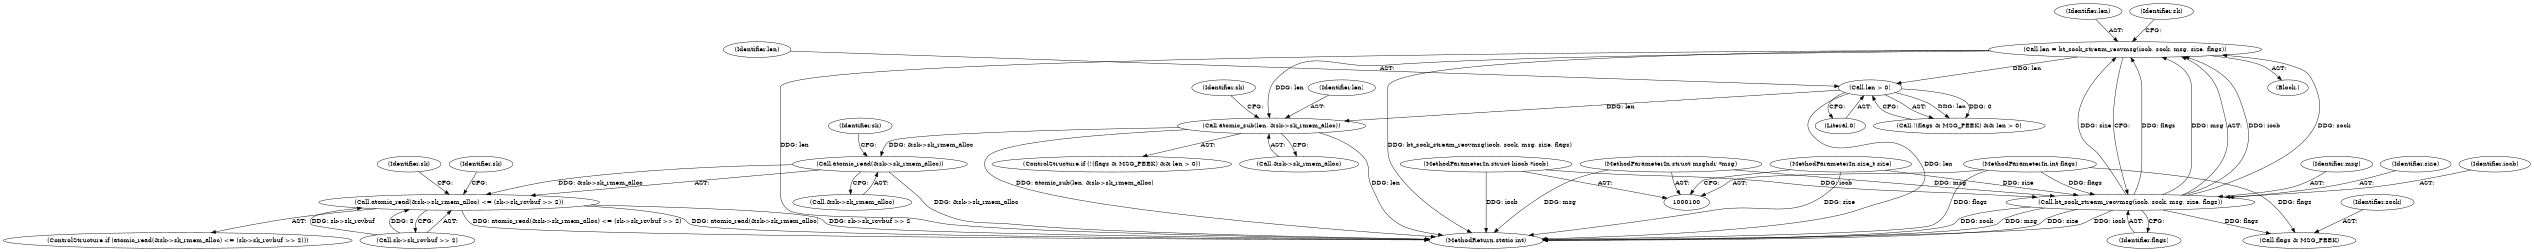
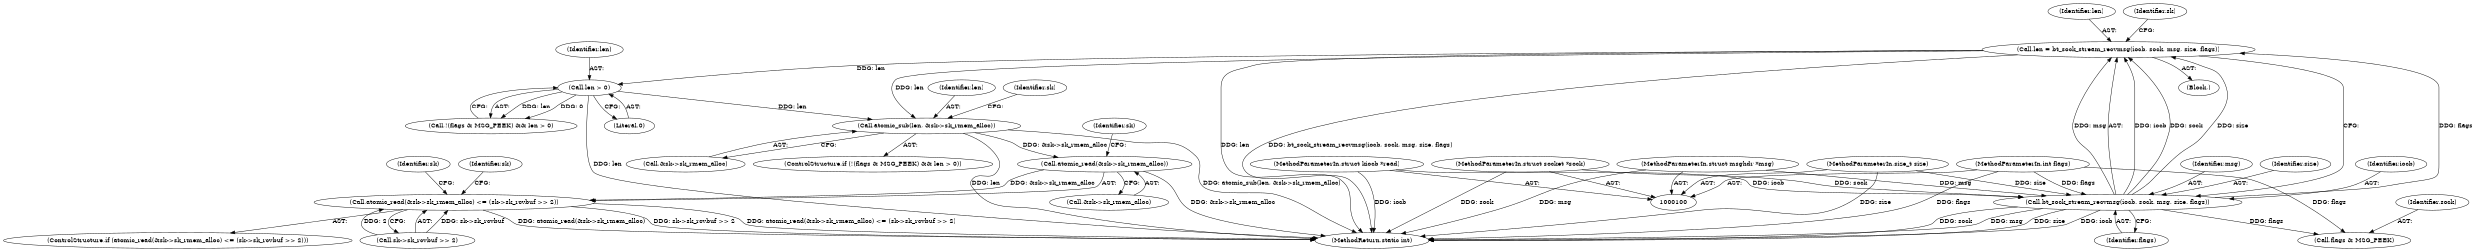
node "(MethodParameterIn,struct kiocb *iocb)": label "(MethodParameterIn,struct kiocb *iocb)" -> "(MethodParameterIn,struct kiocb *read)"
node "(MethodParameterIn,struct socket *sock)": added
edge "(MethodParameterIn,size_t size)" -> "1000100": label "CFG: " -> "AST: "
